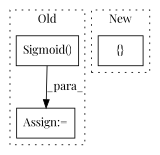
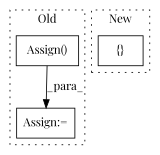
node "Sigmoid()": label "Sigmoid()" -> "Assign()"
